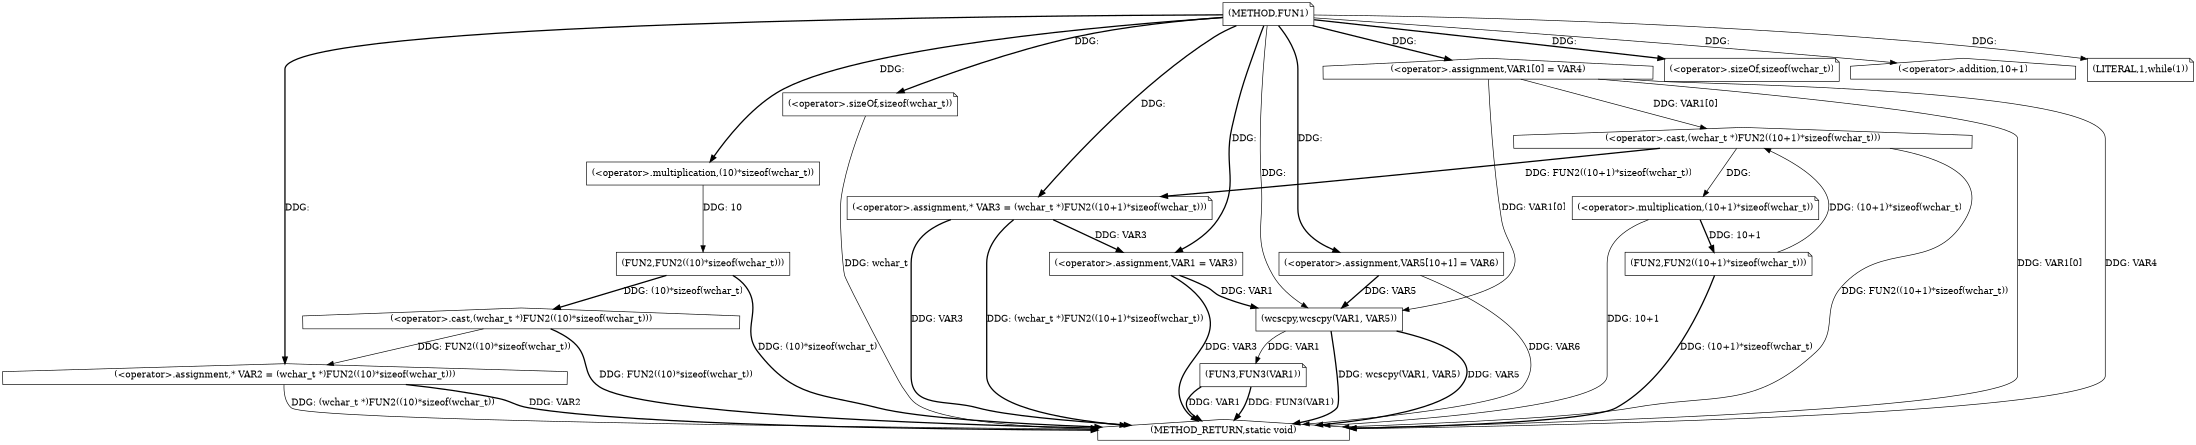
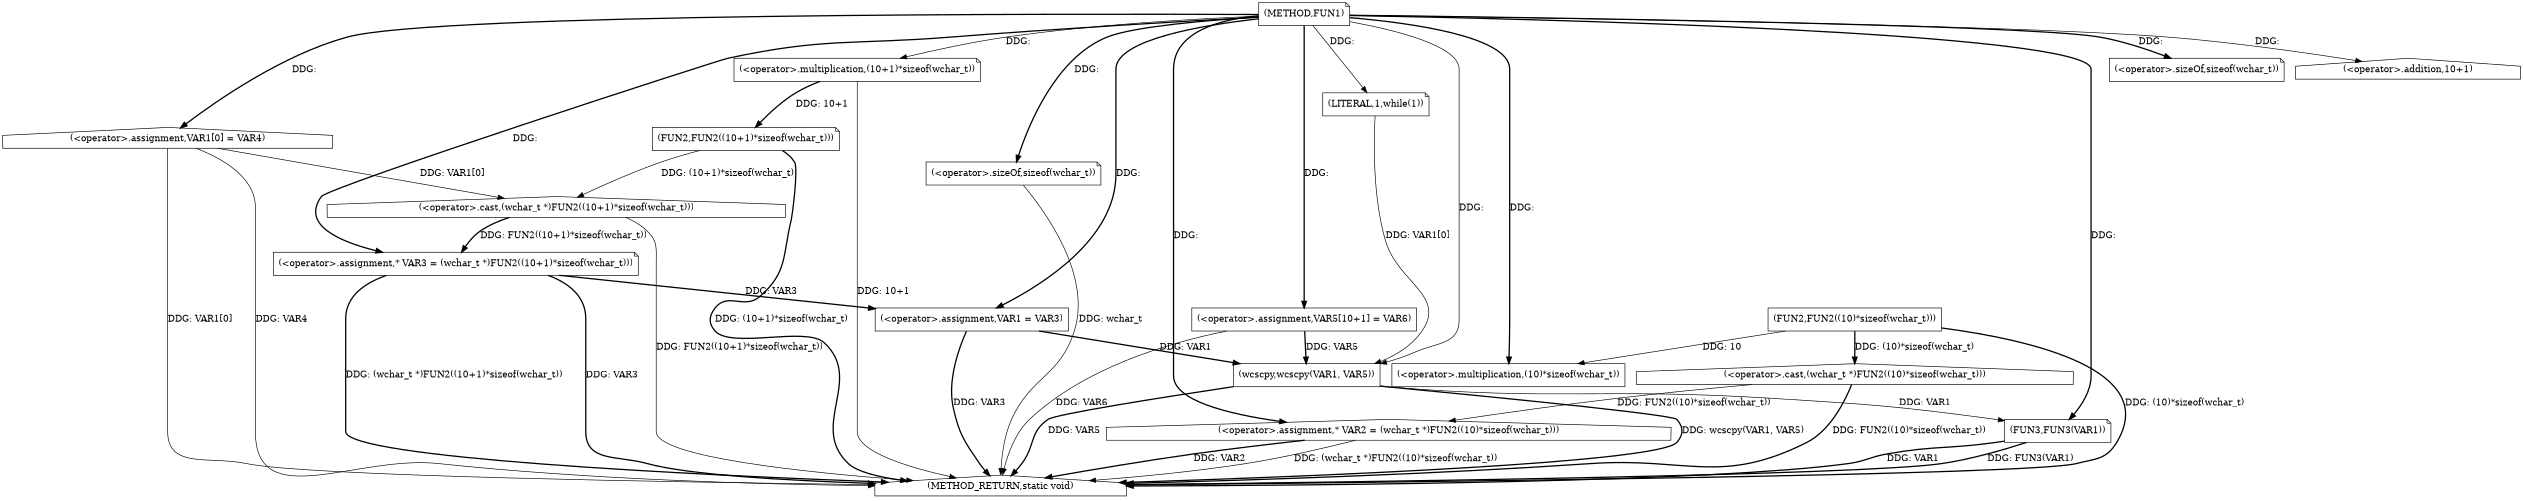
edge "(METHOD,FUN1)" -> "(FUN3,FUN3(VAR1))": added, label "DDG:"
edge "(<operator>.cast,(wchar_t *)FUN2((10+1)*sizeof(wchar_t)))" -> "(<operator>.multiplication,(10+1)*sizeof(wchar_t))": now "(METHOD,FUN1)" -> "(<operator>.multiplication,(10+1)*sizeof(wchar_t))"
edge "(<operator>.multiplication,(10)*sizeof(wchar_t))" -> "(FUN2,FUN2((10)*sizeof(wchar_t)))": reversed
edge "(<operator>.assignment,VAR1[0] = VAR4)" -> "(wcscpy,wcscpy(VAR1, VAR5))": now "(LITERAL,1,while(1))" -> "(wcscpy,wcscpy(VAR1, VAR5))"
